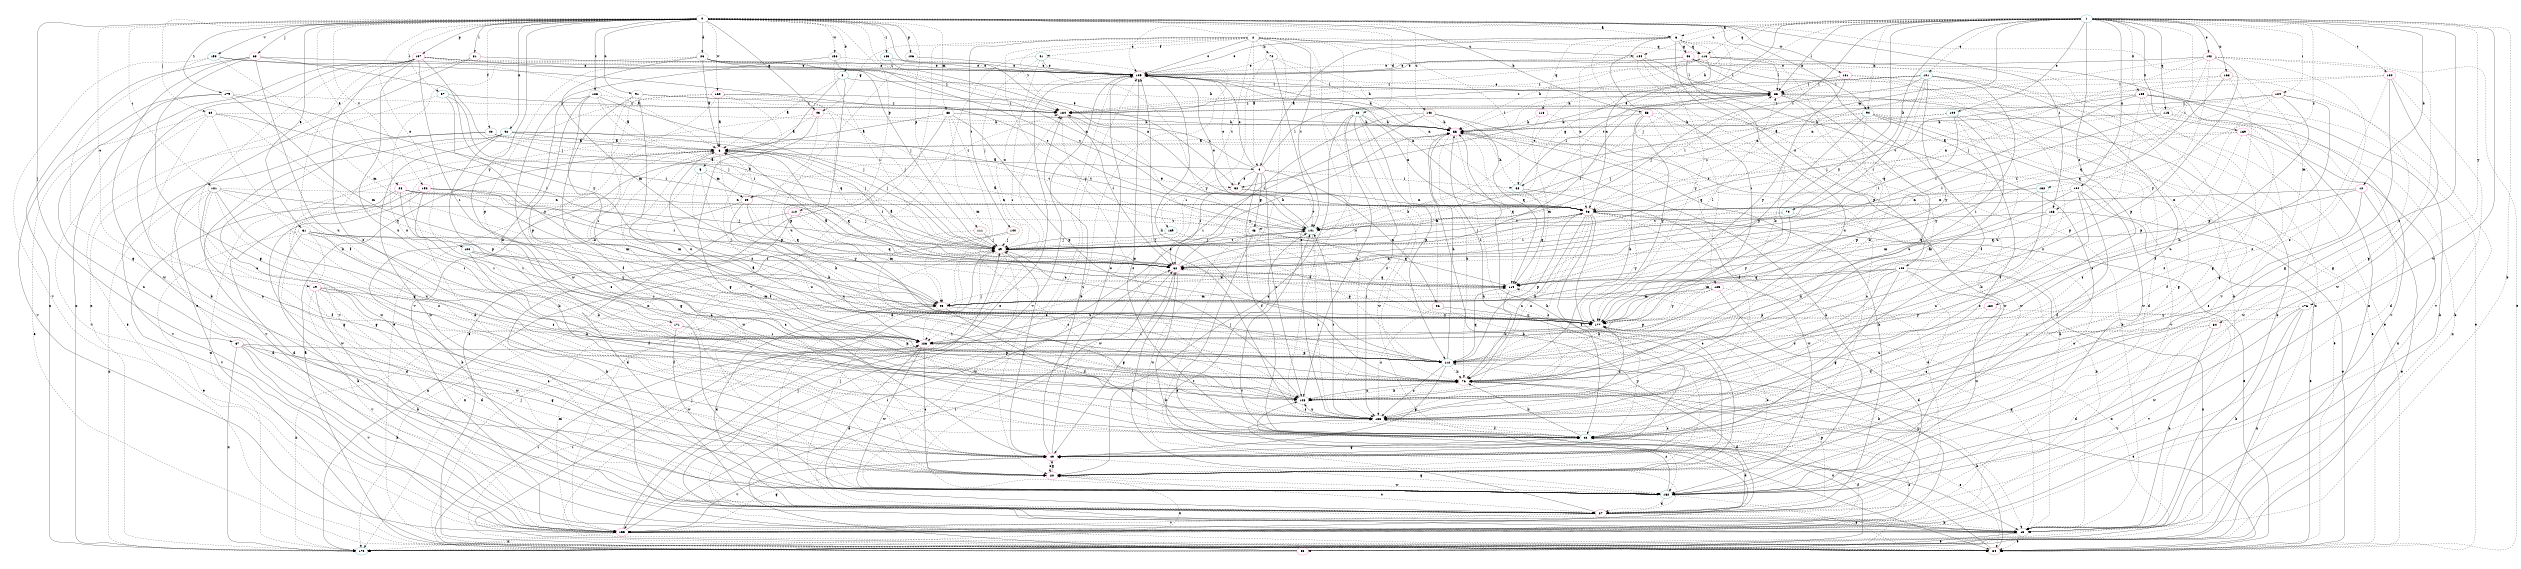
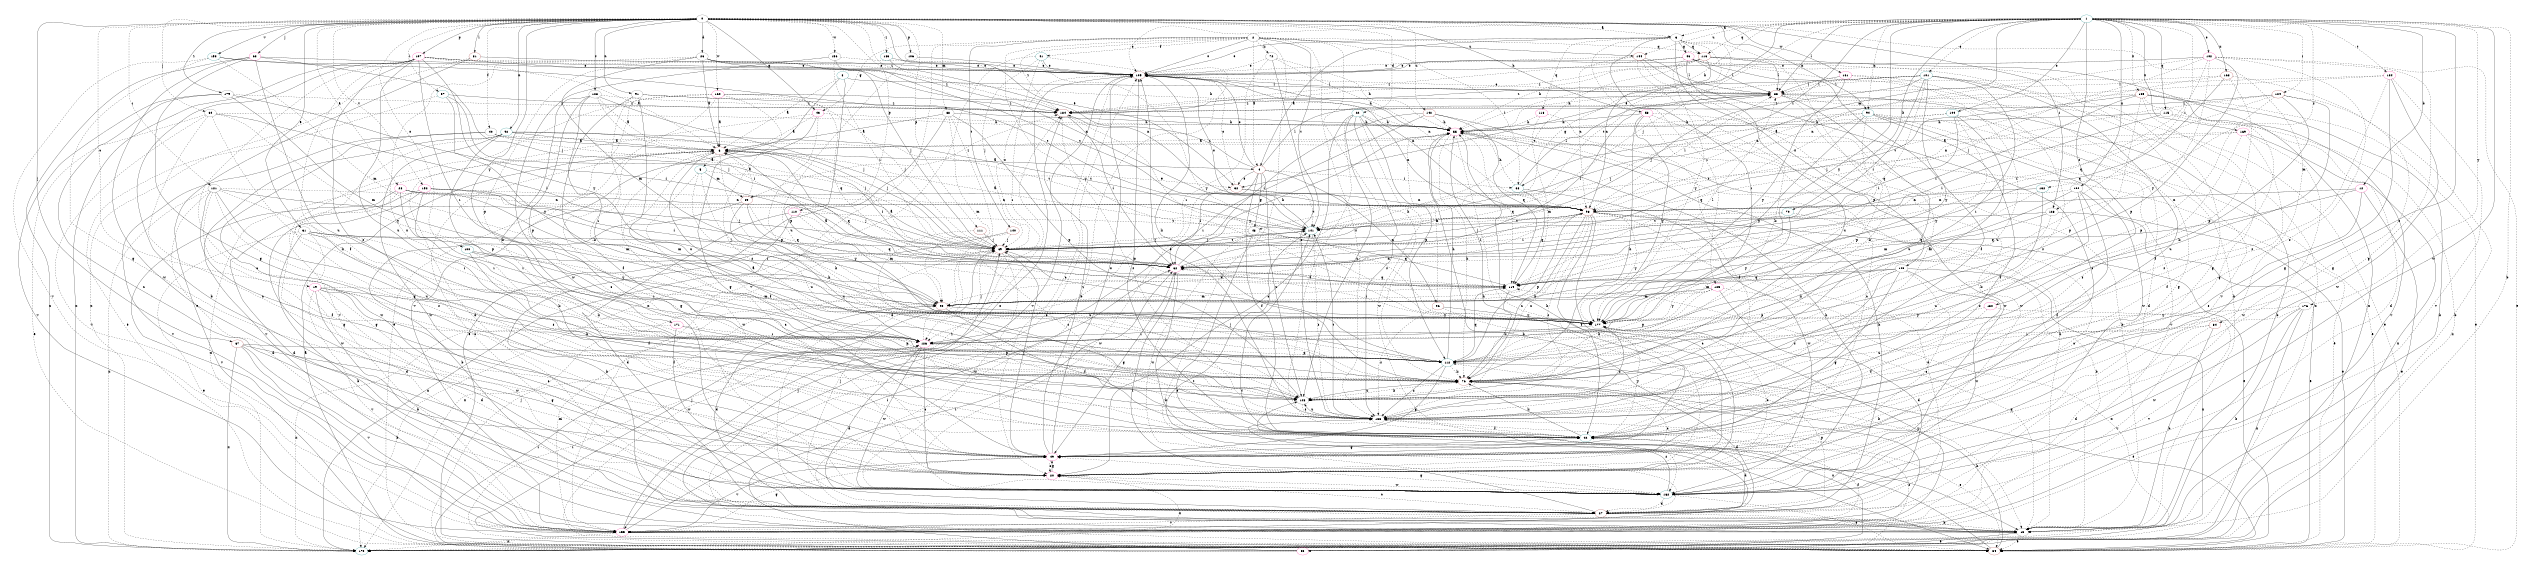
edge "0" -> "8": removed, label "b"
node "139": removed
edge "6" -> "20": now "6" -> "27"
